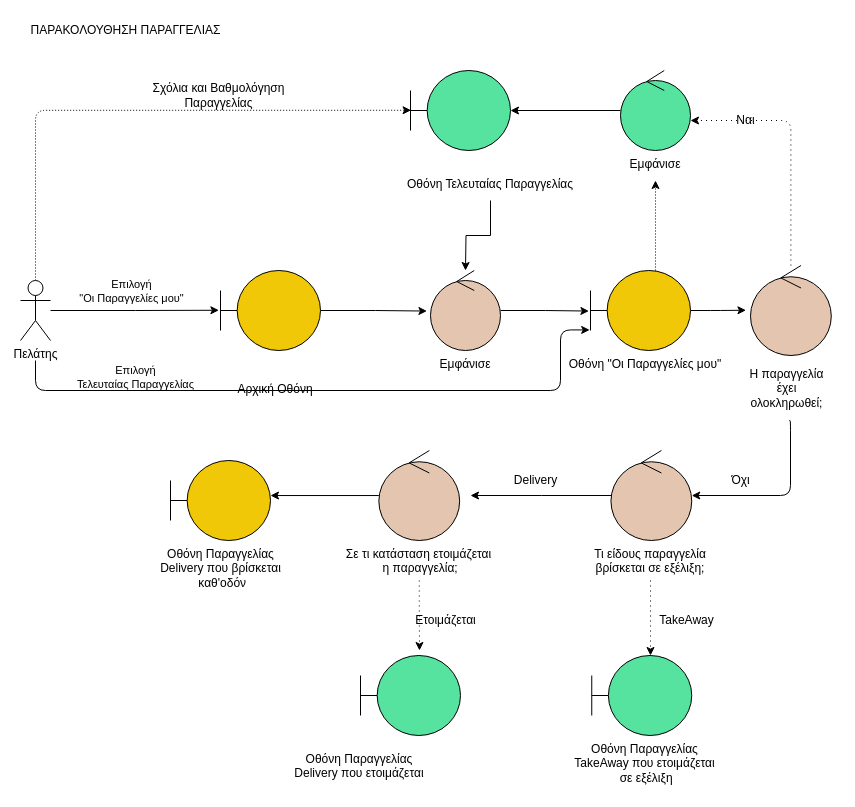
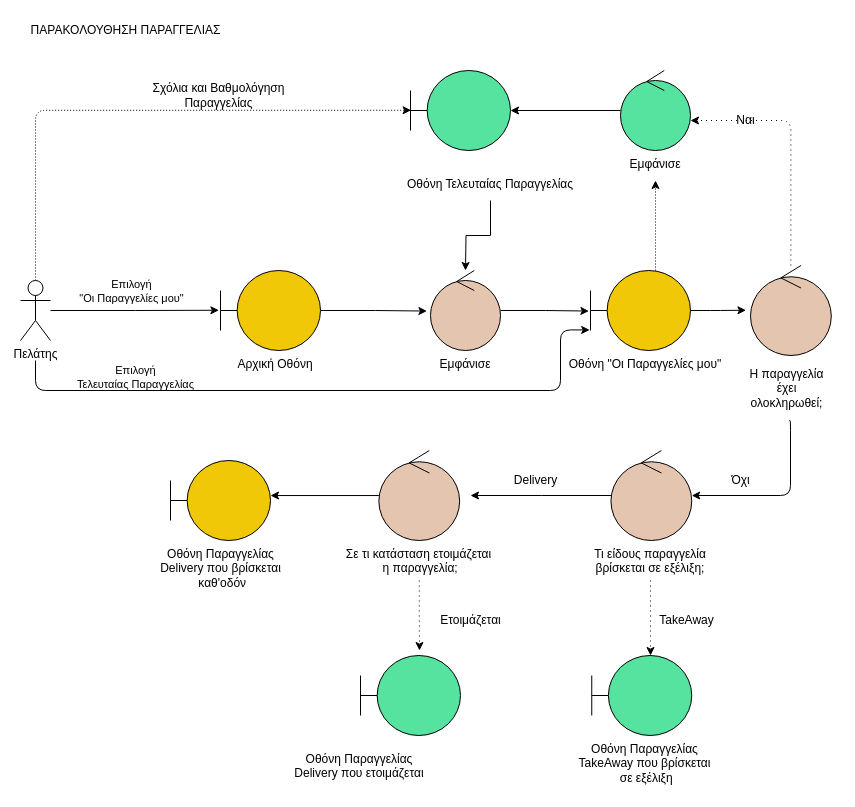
node "Αρχική Οθόνη": moved (276, 391) -> (276, 366)
node "Ετοιμάζεται": moved (446, 621) -> (471, 621)
node "Οθόνη ΠαραγγελίαςTakeAway που ετοιμάζεται σε εξέλιξη": label "Οθόνη ΠαραγγελίαςTakeAway που ετοιμάζεται σε εξέλιξη" -> "Οθόνη ΠαραγγελίαςTakeAway που βρίσκεται σε εξέλιξη"
